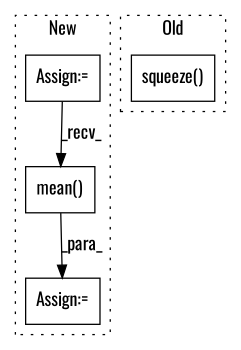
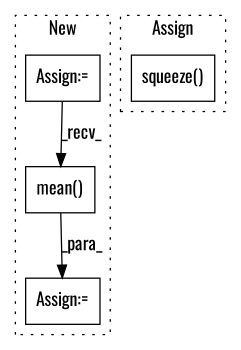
cluster "Old": label "Old" -> "Assign"
